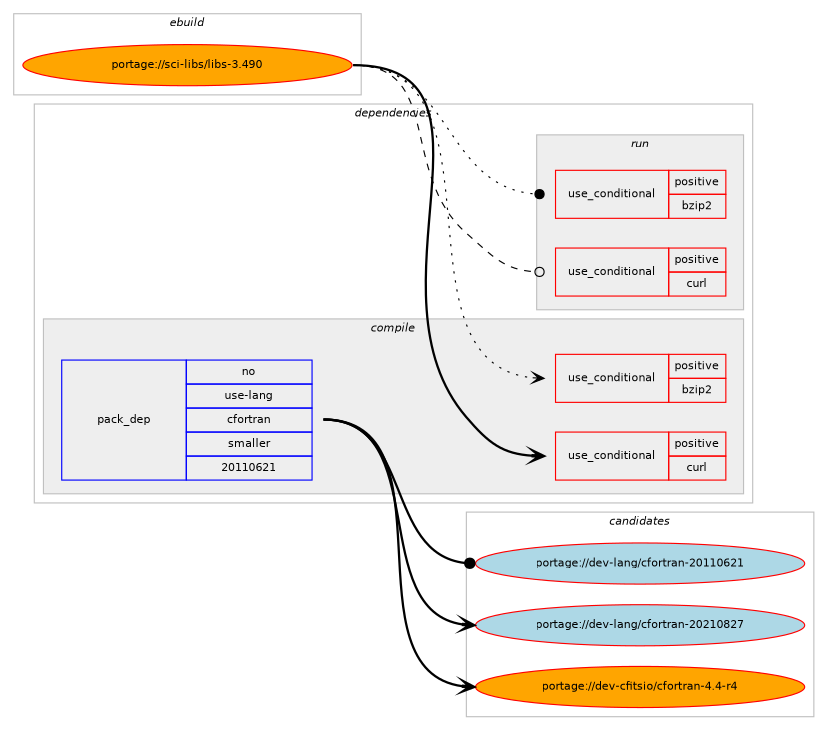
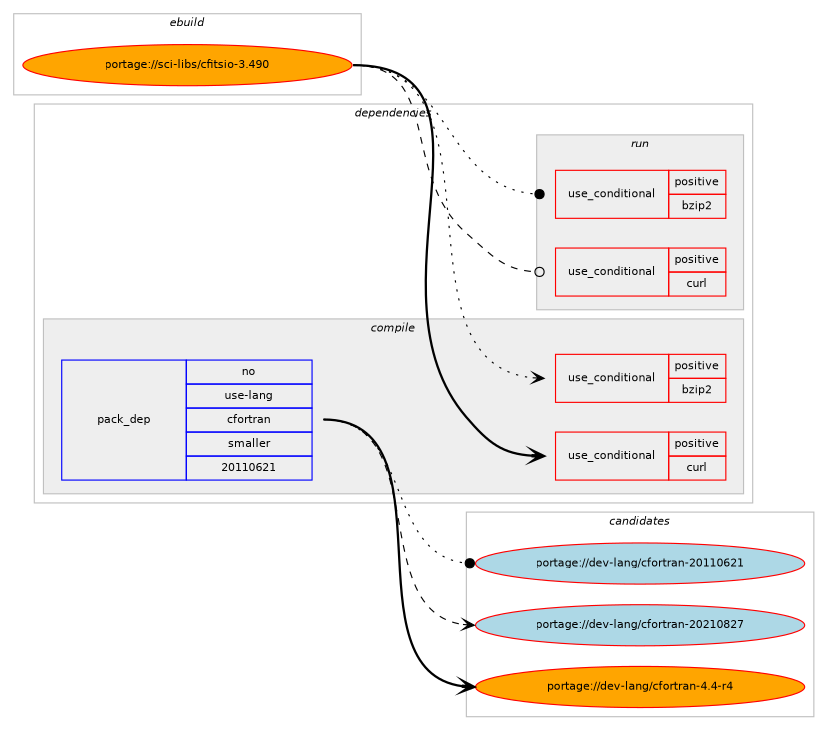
node "portage://sci-libs/libs-3.490": label "portage://sci-libs/libs-3.490" -> "portage://sci-libs/cfitsio-3.490"
edge "pack_dep" -> "portage://dev-lang/cfortran-20110621": style bold -> dotted
edge "pack_dep" -> "portage://dev-lang/cfortran-20210827": style bold -> dashed
node "portage://dev-cfitsio/cfortran-4.4-r4": label "portage://dev-cfitsio/cfortran-4.4-r4" -> "portage://dev-lang/cfortran-4.4-r4"
